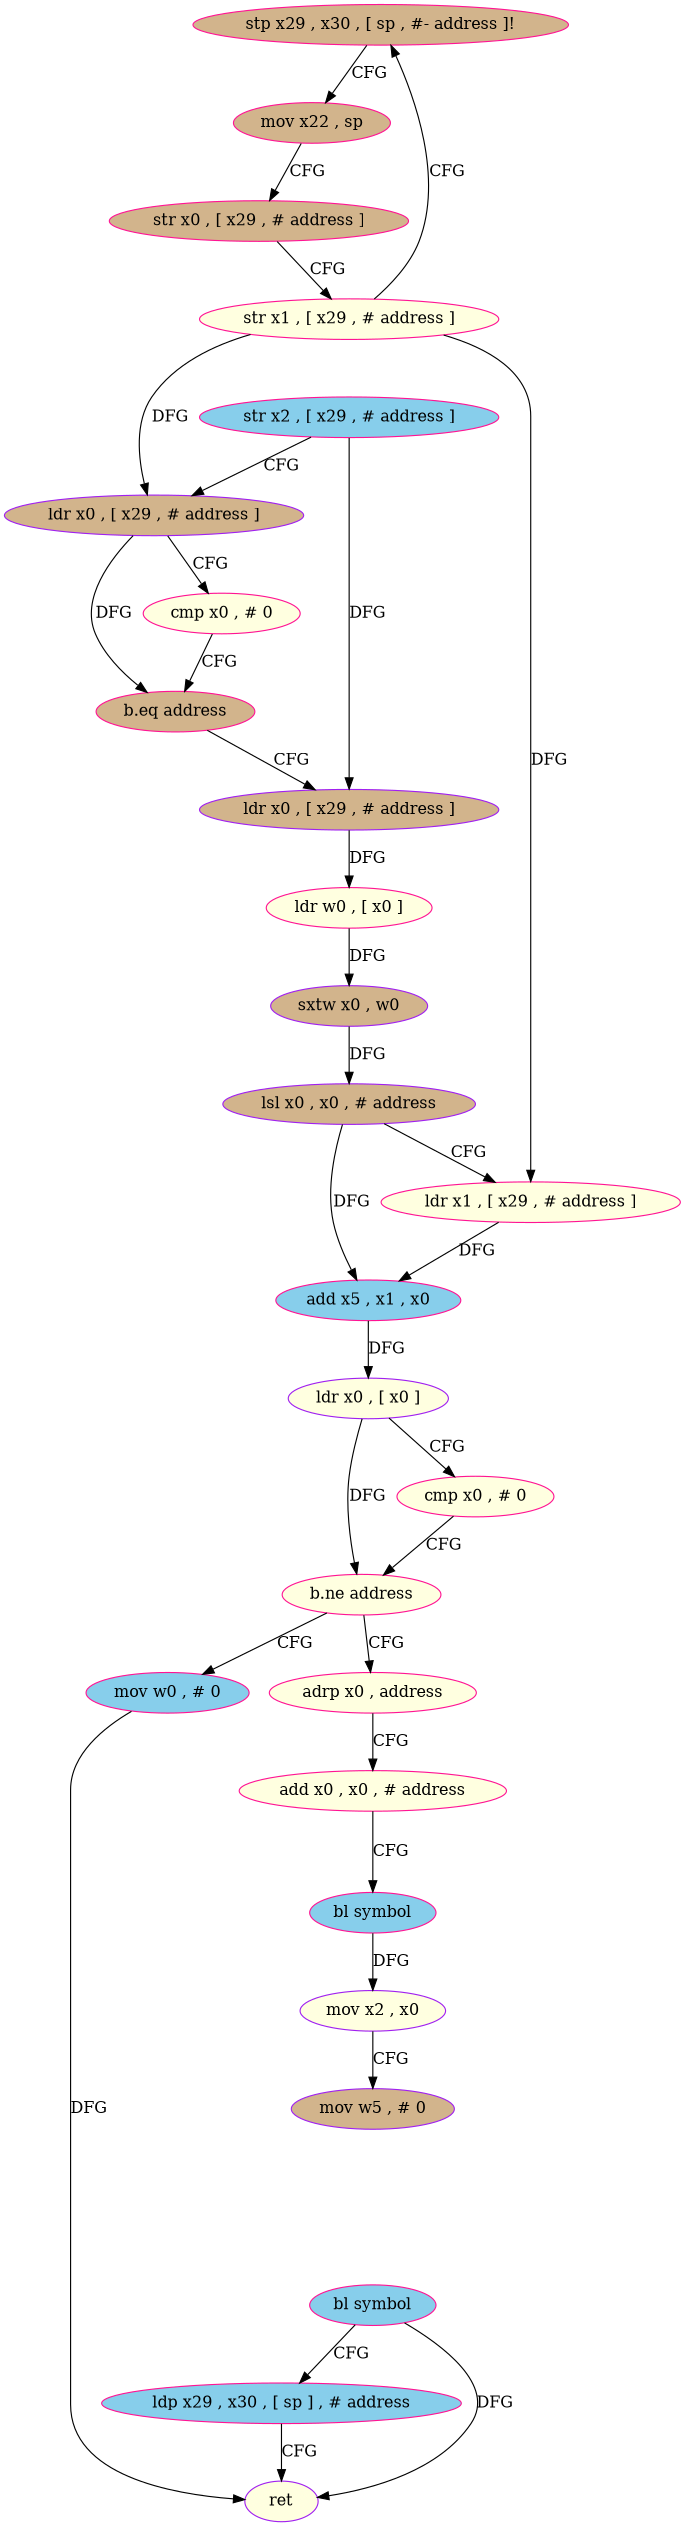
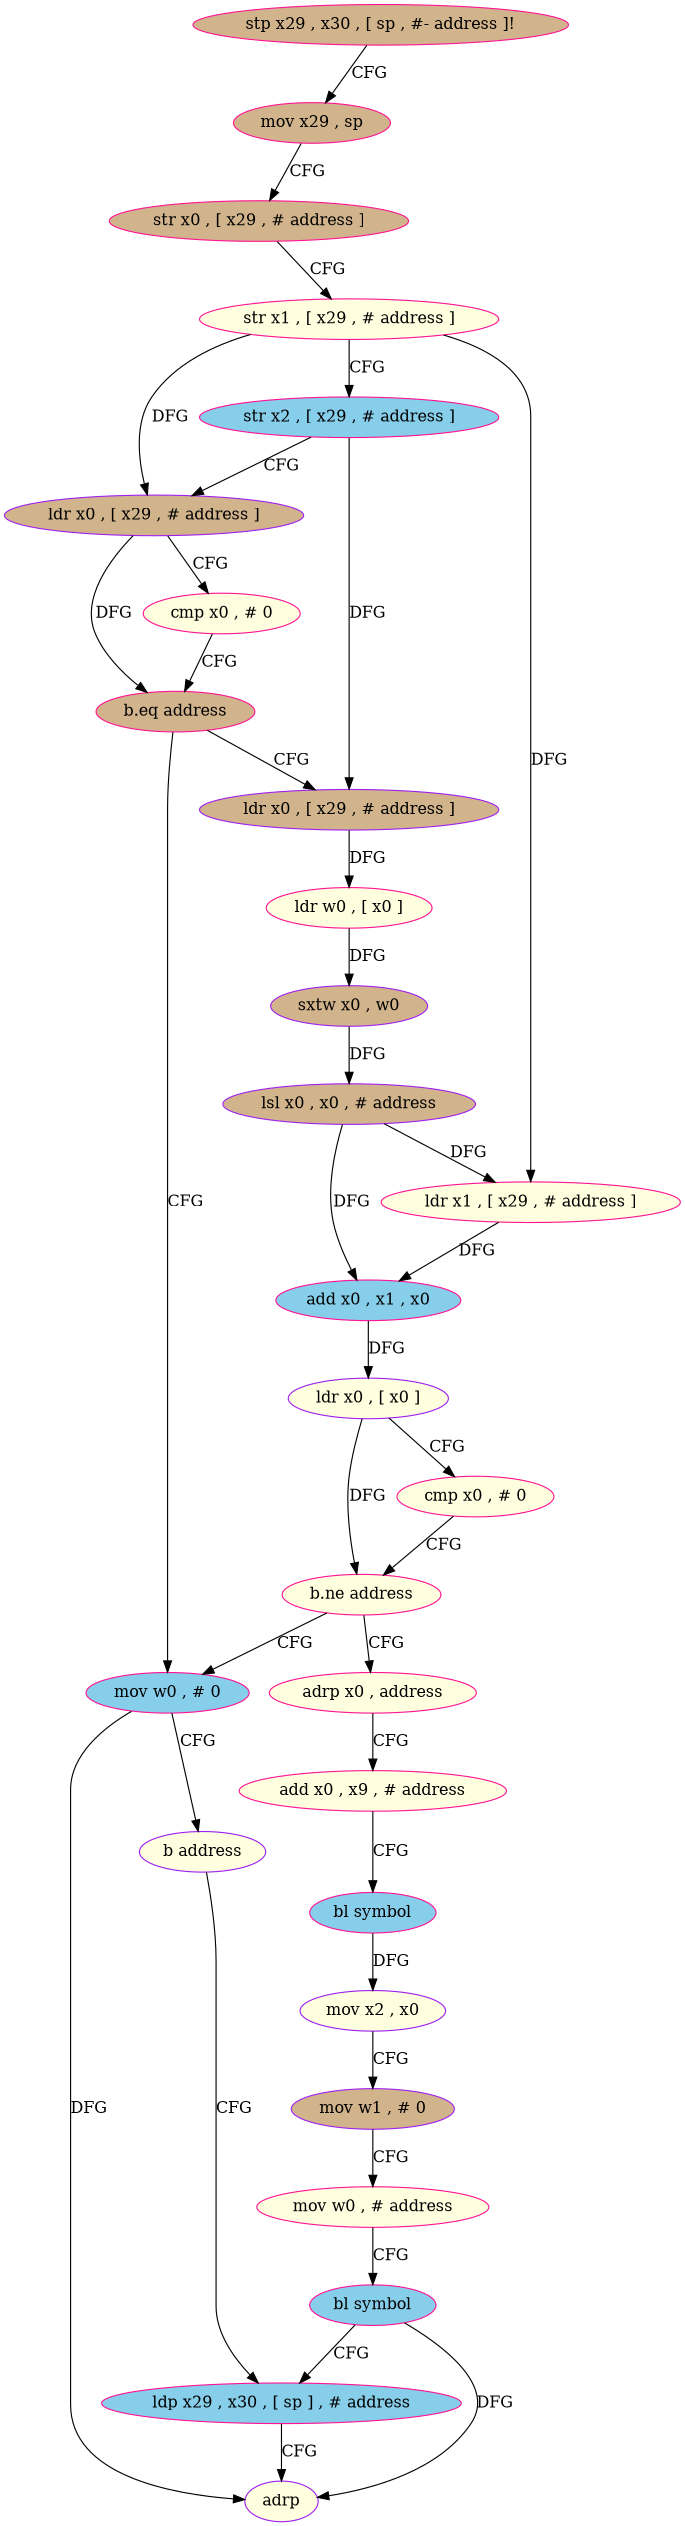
node "mov x22 , sp": label "mov x22 , sp" -> "mov x29 , sp"
edge "str x1 , [ x29 , # address ]" -> "stp x29 , x30 , [ sp , #- address ]!": now "str x1 , [ x29 , # address ]" -> "str x2 , [ x29 , # address ]"
edge "lsl x0 , x0 , # address" -> "ldr x1 , [ x29 , # address ]": label "CFG" -> "DFG"
edge "b.eq address" -> "mov w0 , # 0": added, label "CFG"
node "add x5 , x1 , x0": label "add x5 , x1 , x0" -> "add x0 , x1 , x0"
node "add x0 , x0 , # address": label "add x0 , x0 , # address" -> "add x0 , x9 , # address"
node "b address": added
node "mov w5 , # 0": label "mov w5 , # 0" -> "mov w1 , # 0"
node "mov w0 , # address": added
node "ret": label "ret" -> "adrp"
